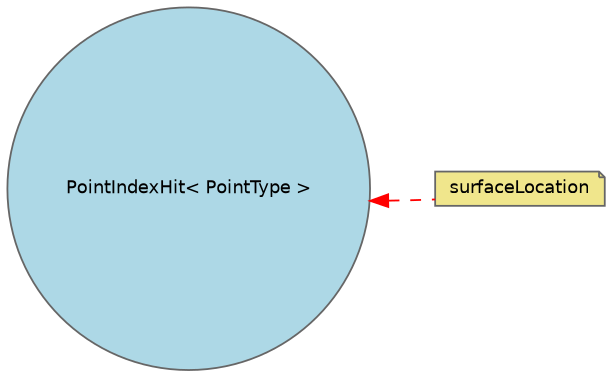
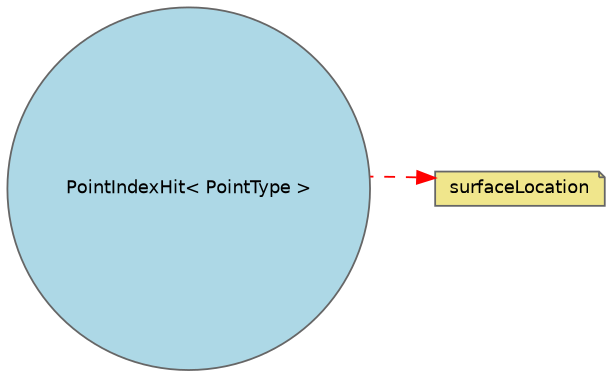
edge "surfaceLocation" -> "PointIndexHit< PointType >": reversed
